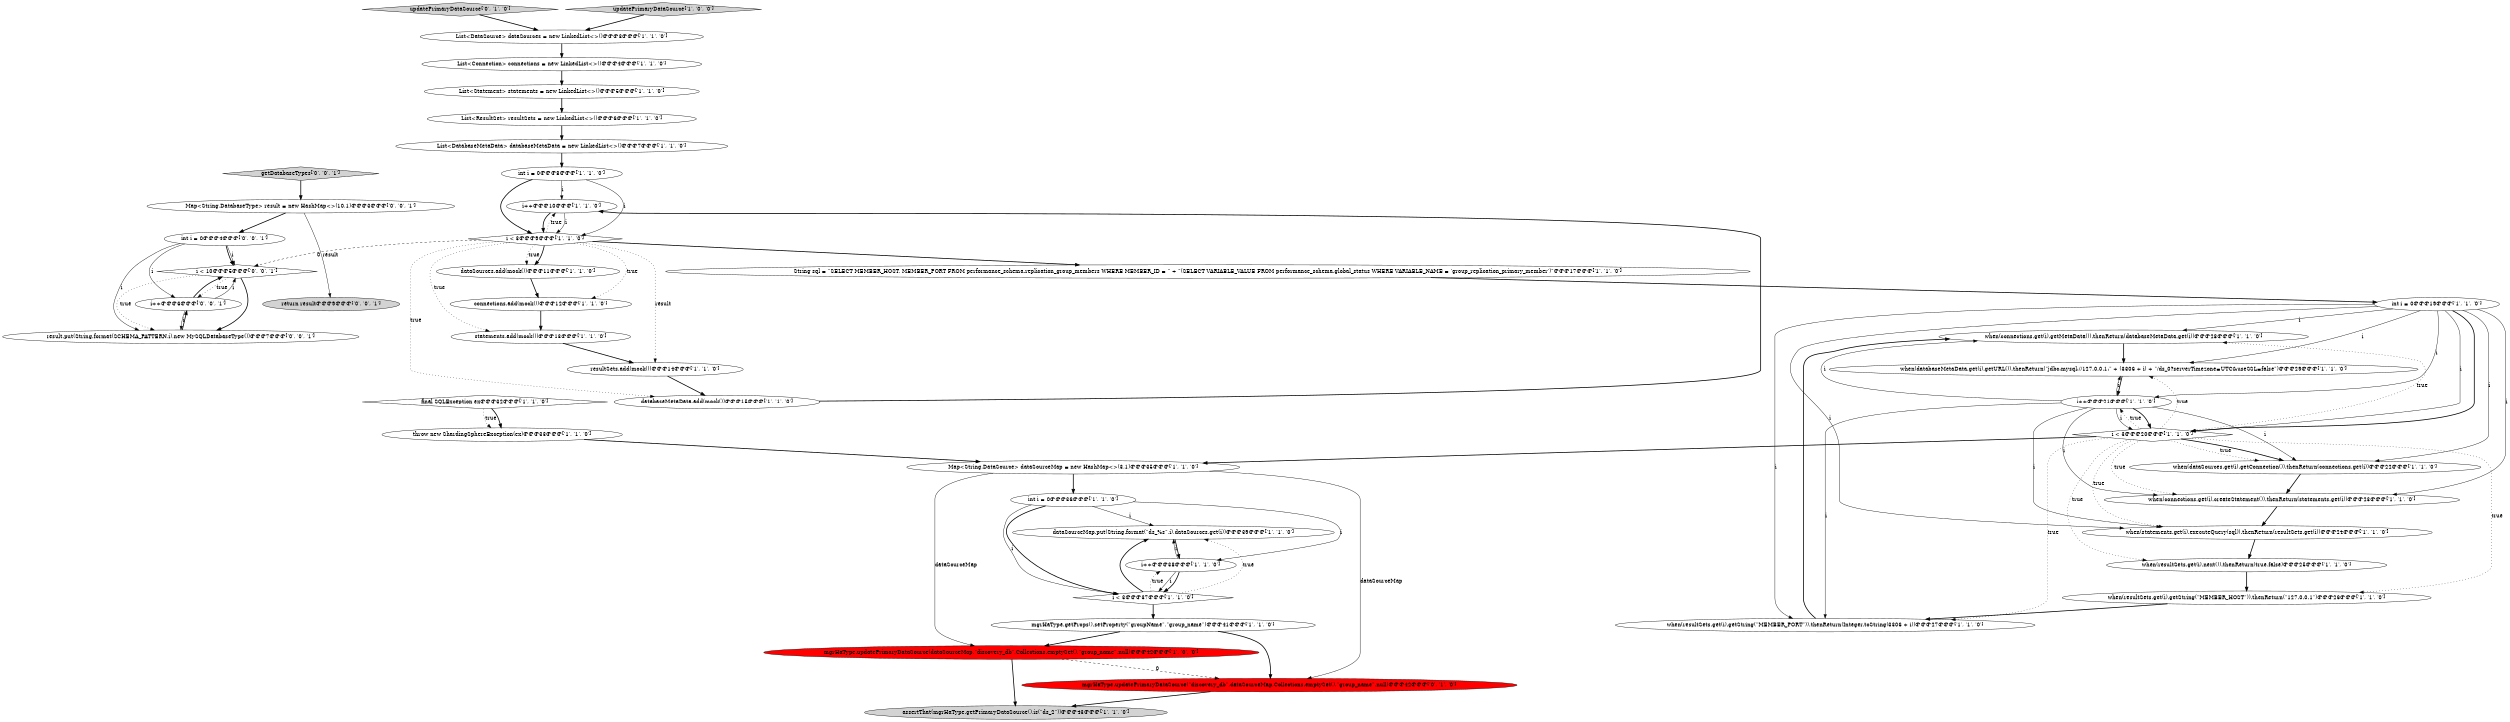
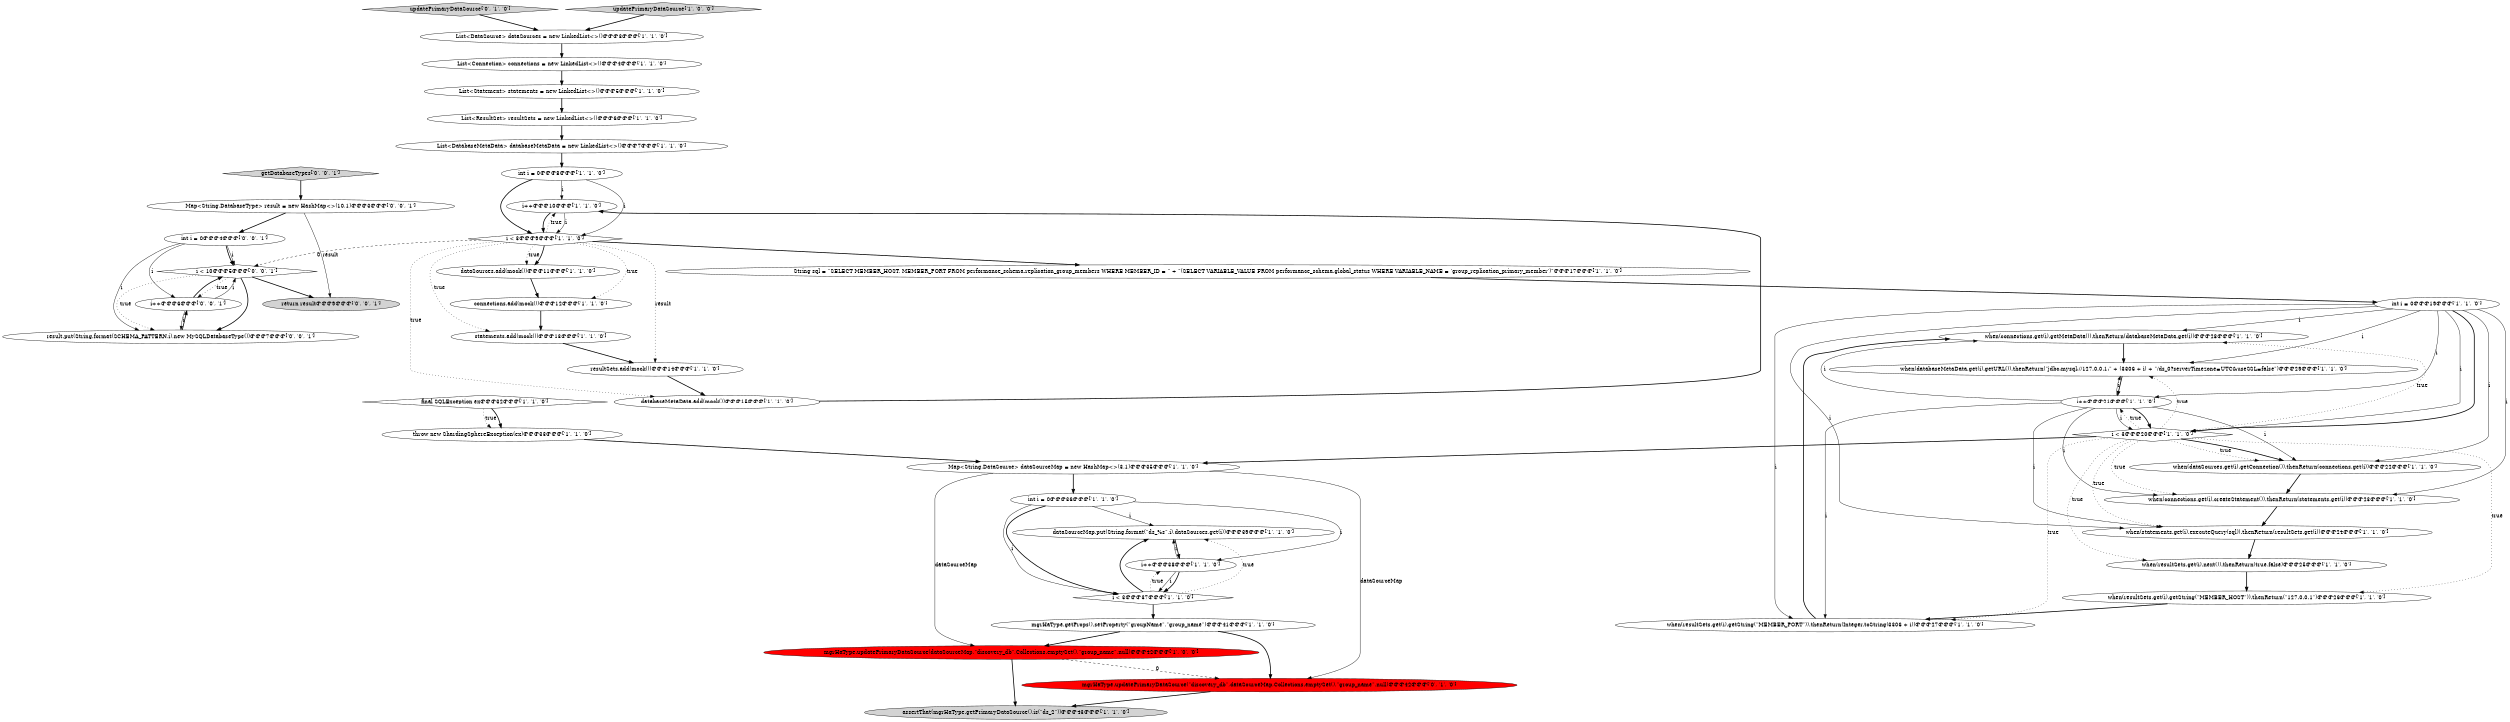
edge "i < 10@@@5@@@['0', '0', '1']" -> "return result@@@9@@@['0', '0', '1']": added
